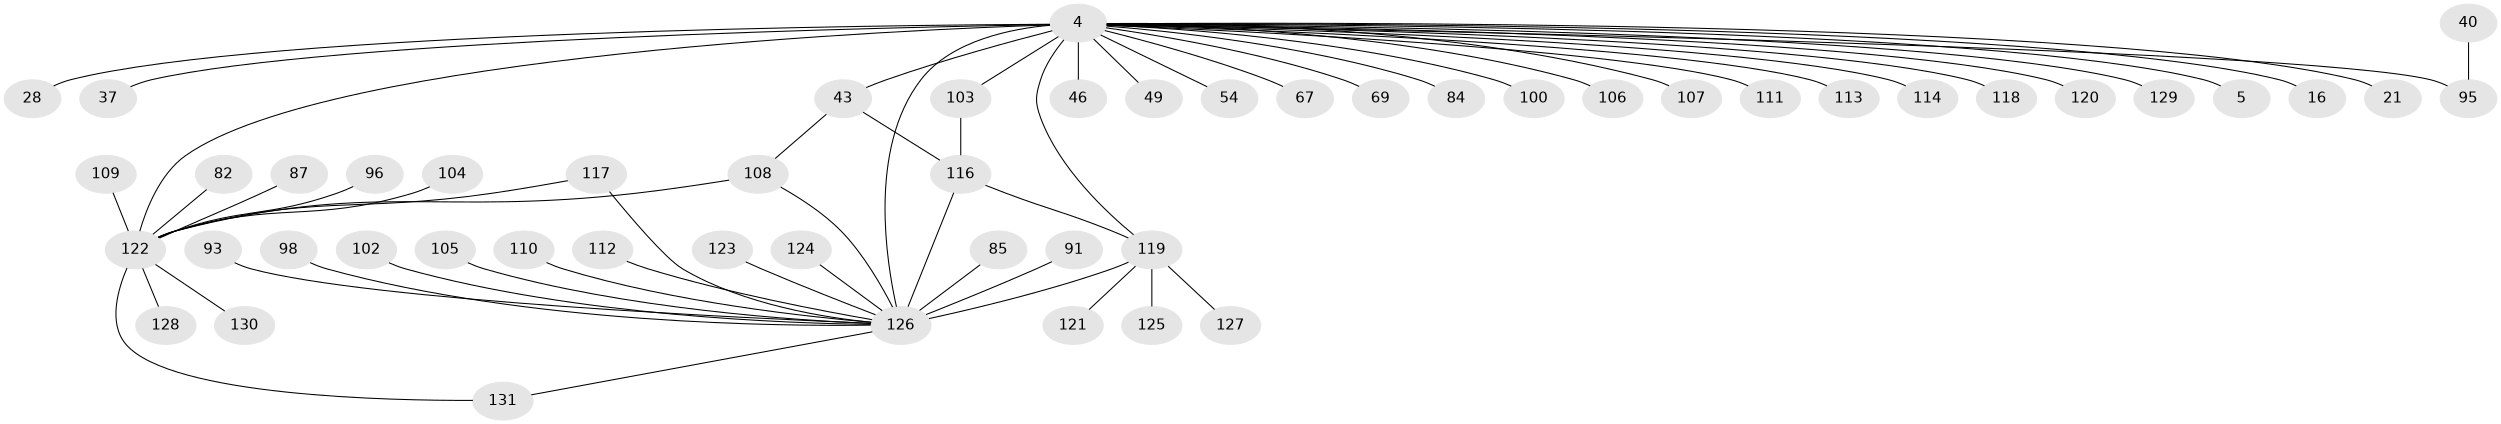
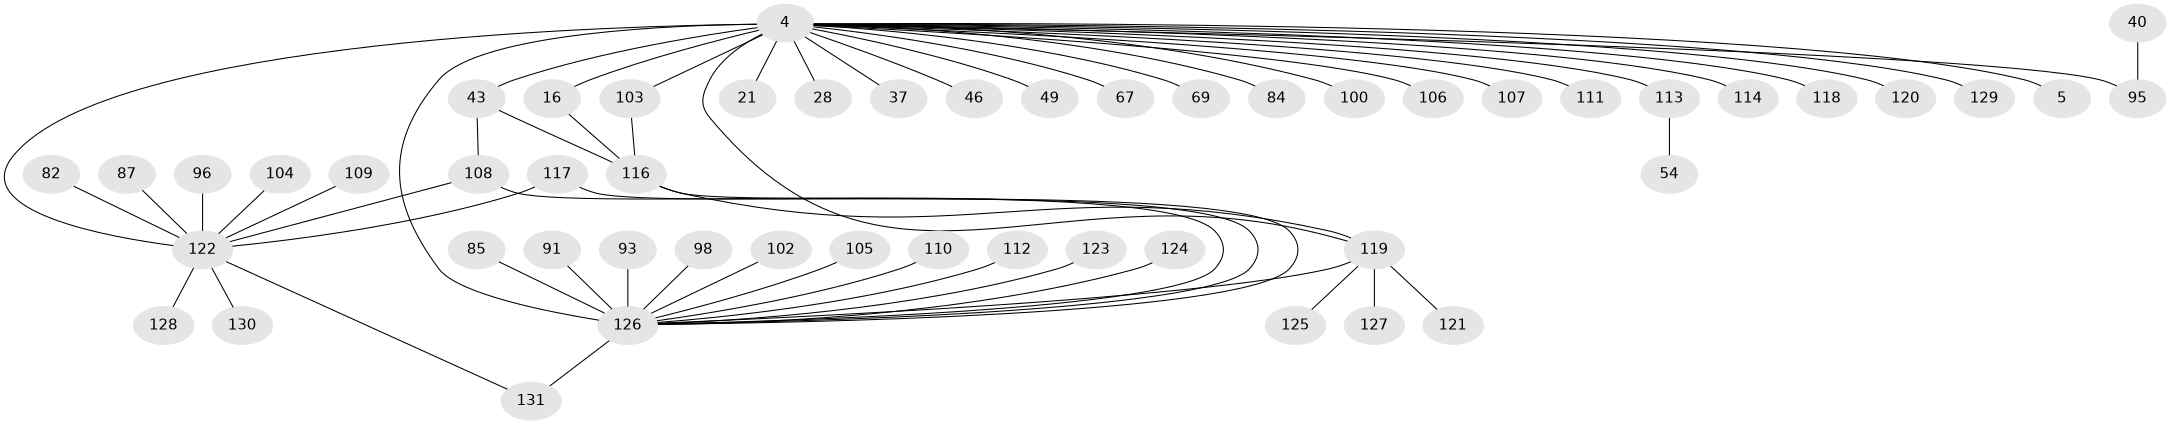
edge "4" -- "54": now "113" -- "54"
edge "16" -- "116": added
